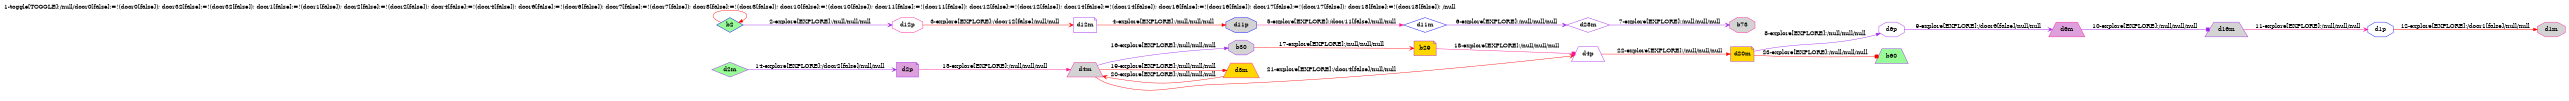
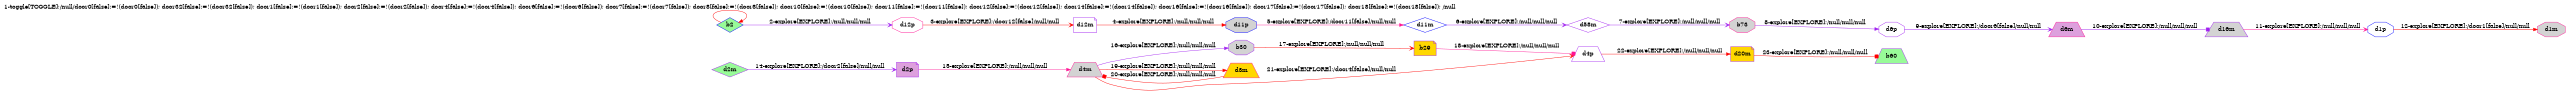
node "d28m": label "d28m" -> "d58m"
edge "d20m" -> "d6p": now "b73" -> "d6p"
edge "d3m" -> "d4m": arrowhead vee -> box
